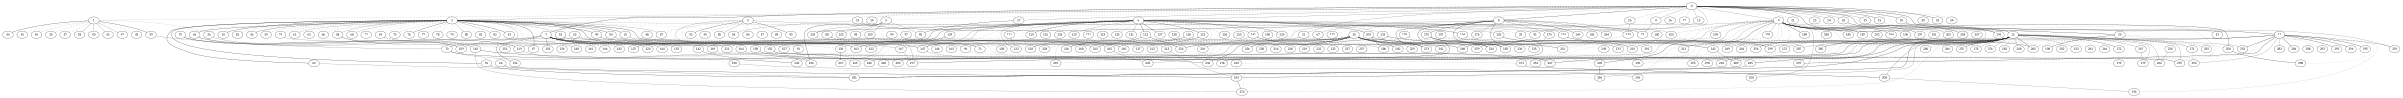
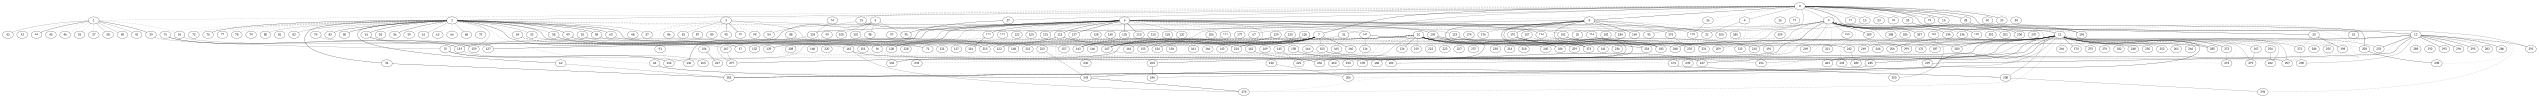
node "129": added
